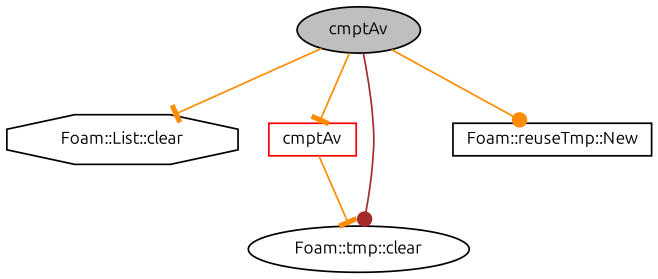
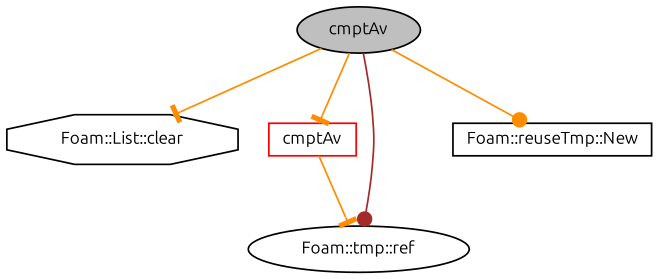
node "Foam::tmp::clear": label "Foam::tmp::clear" -> "Foam::tmp::ref"
